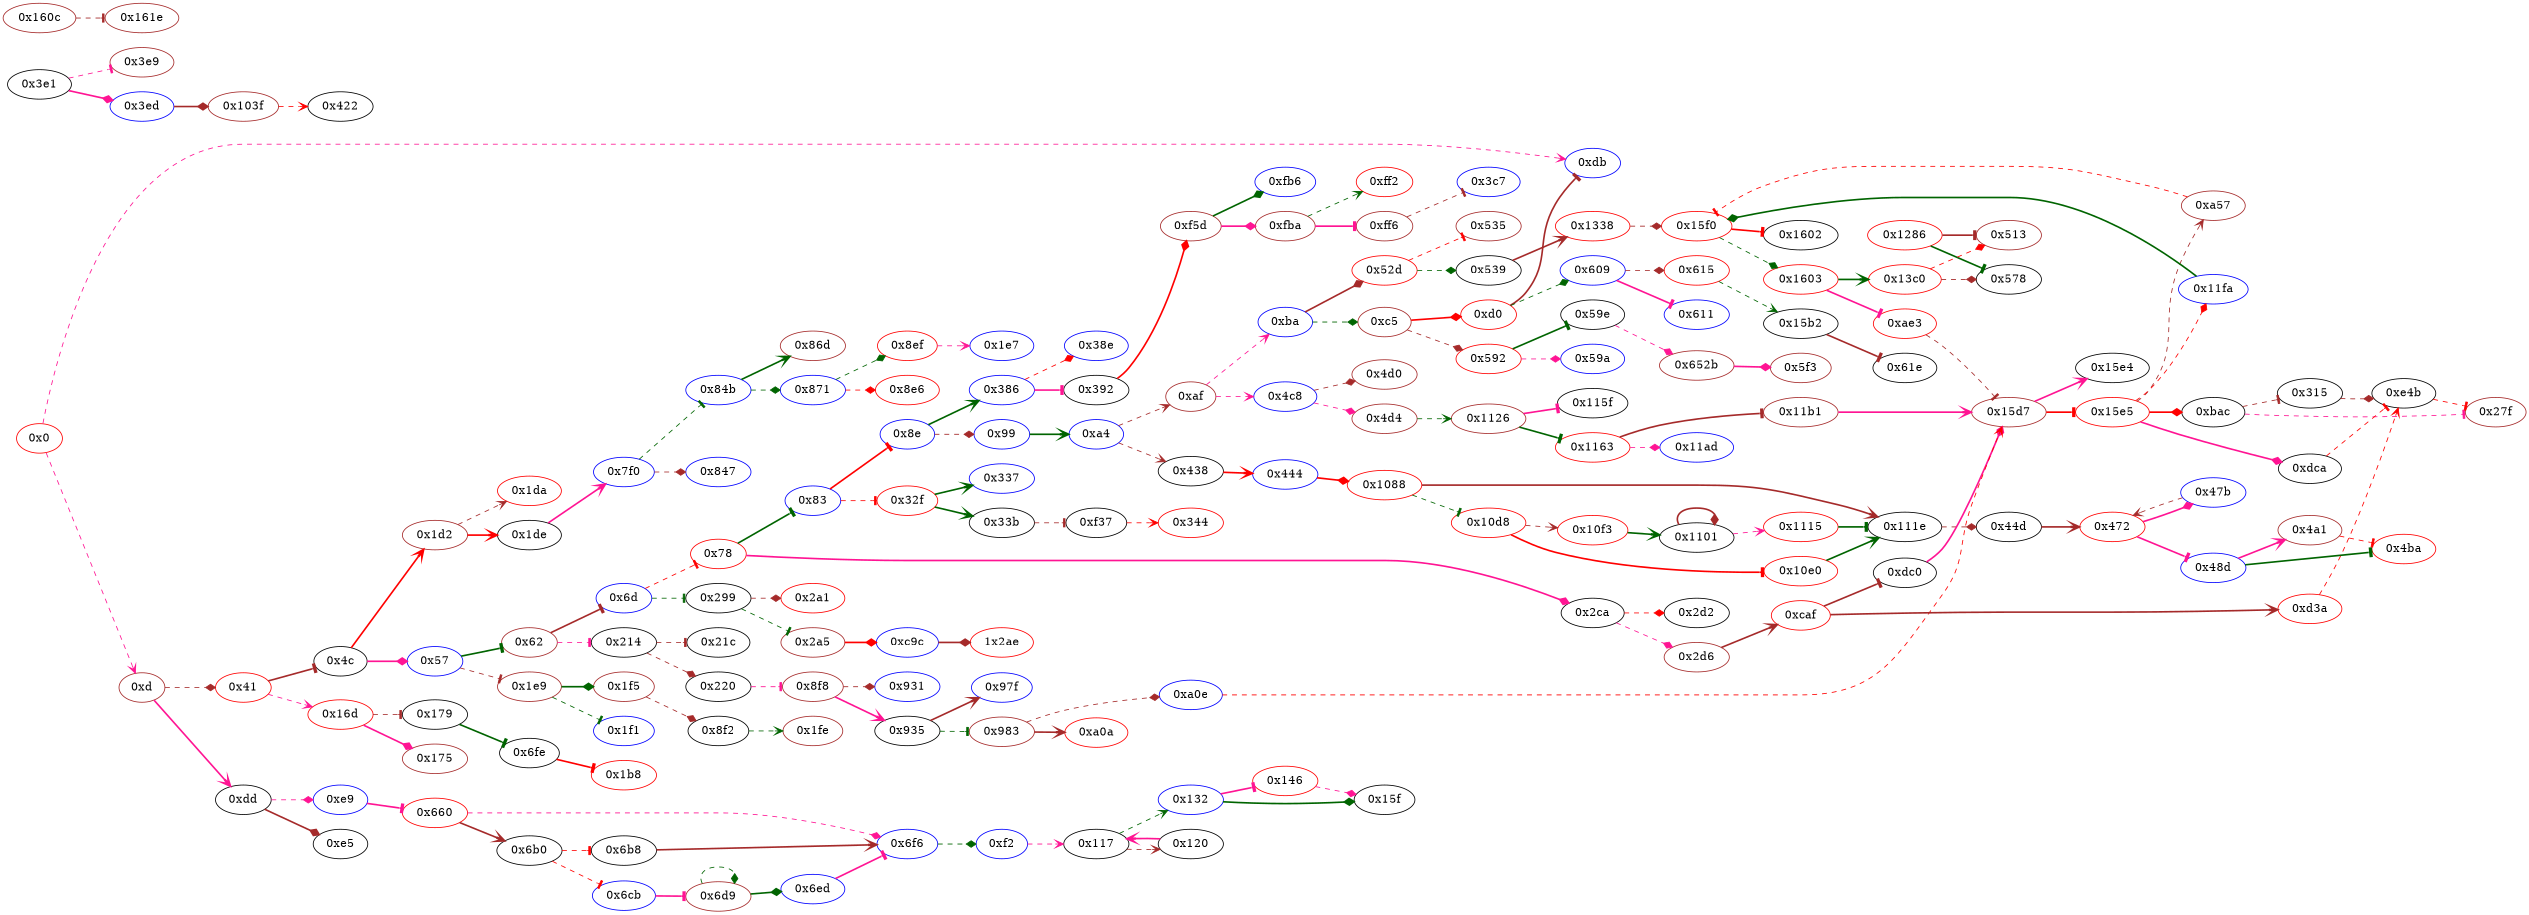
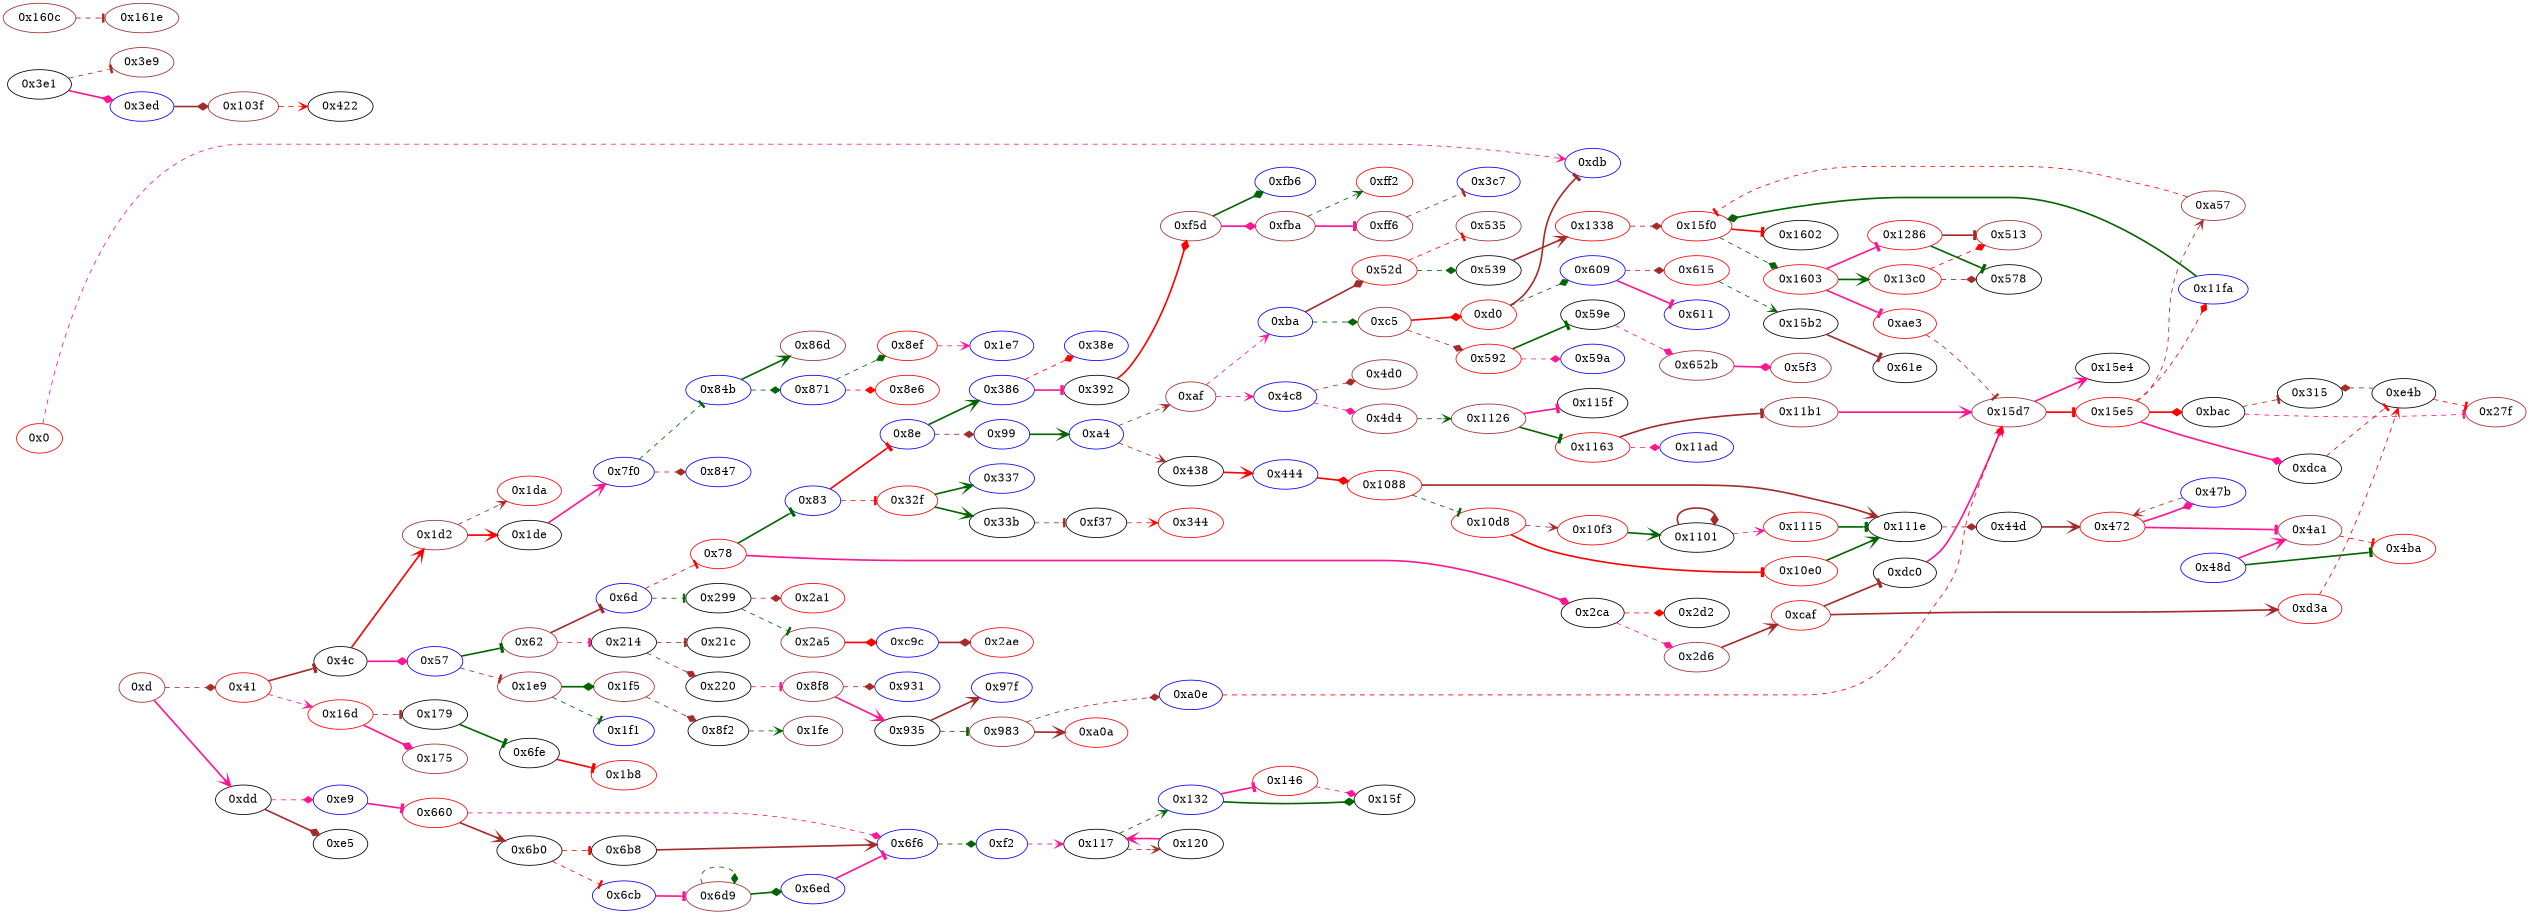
edge "0x3e1" -> "0x3e9": color deeppink -> brown
edge "0x1603" -> "0x1286": added
edge "0x315" -> "0xe4b": reversed
edge "0x472" -> "0x48d": now "0x472" -> "0x4a1"
edge "0x0" -> "0xd": removed
node "1x2ae": label "1x2ae" -> "0x2ae"
